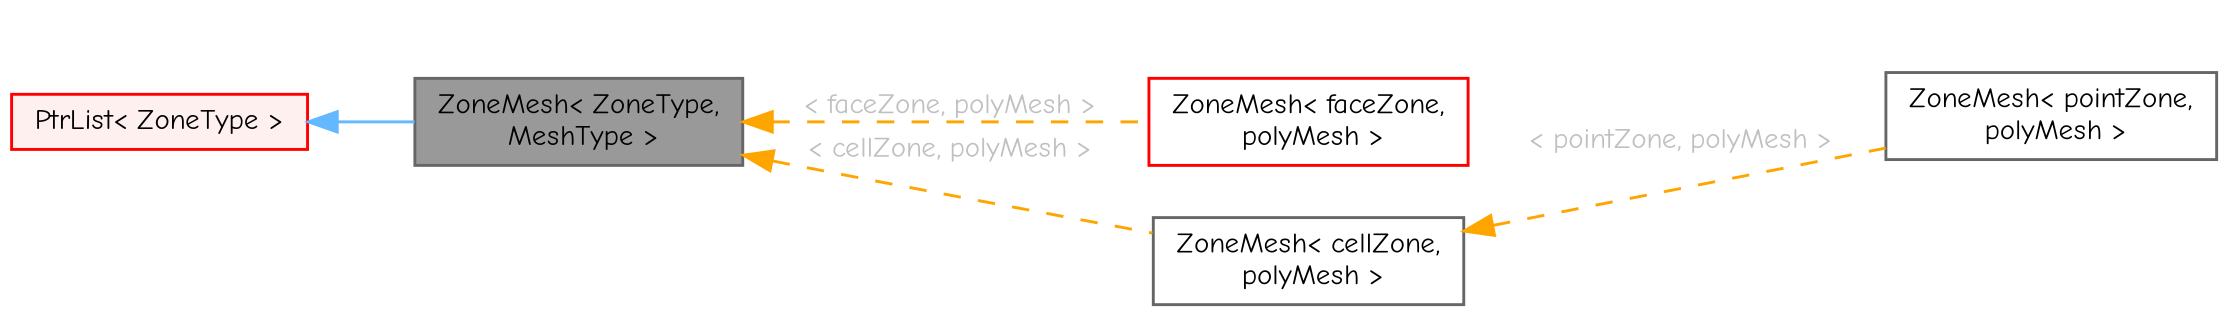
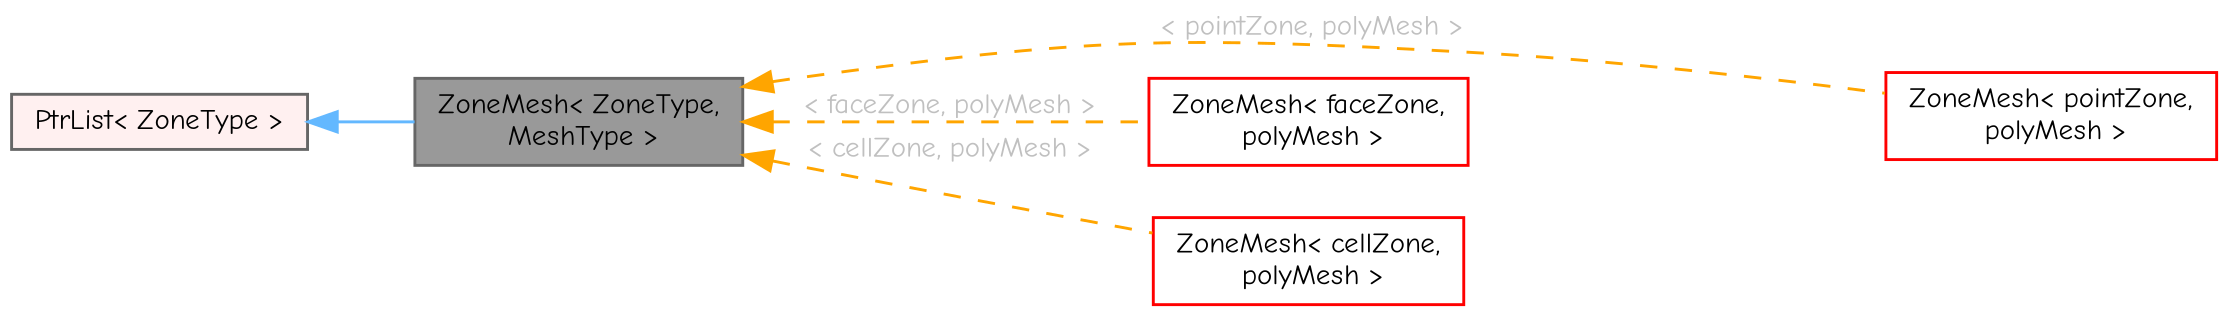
node "ZoneMesh< pointZone, polyMesh >": color gray40 -> red
node "PtrList< ZoneType >": color red -> gray40
edge "ZoneMesh< pointZone, polyMesh >" -> "ZoneMesh< cellZone, polyMesh >": now "ZoneMesh< pointZone, polyMesh >" -> "ZoneMesh< ZoneType, MeshType >"
node "ZoneMesh< cellZone, polyMesh >": color gray40 -> red
